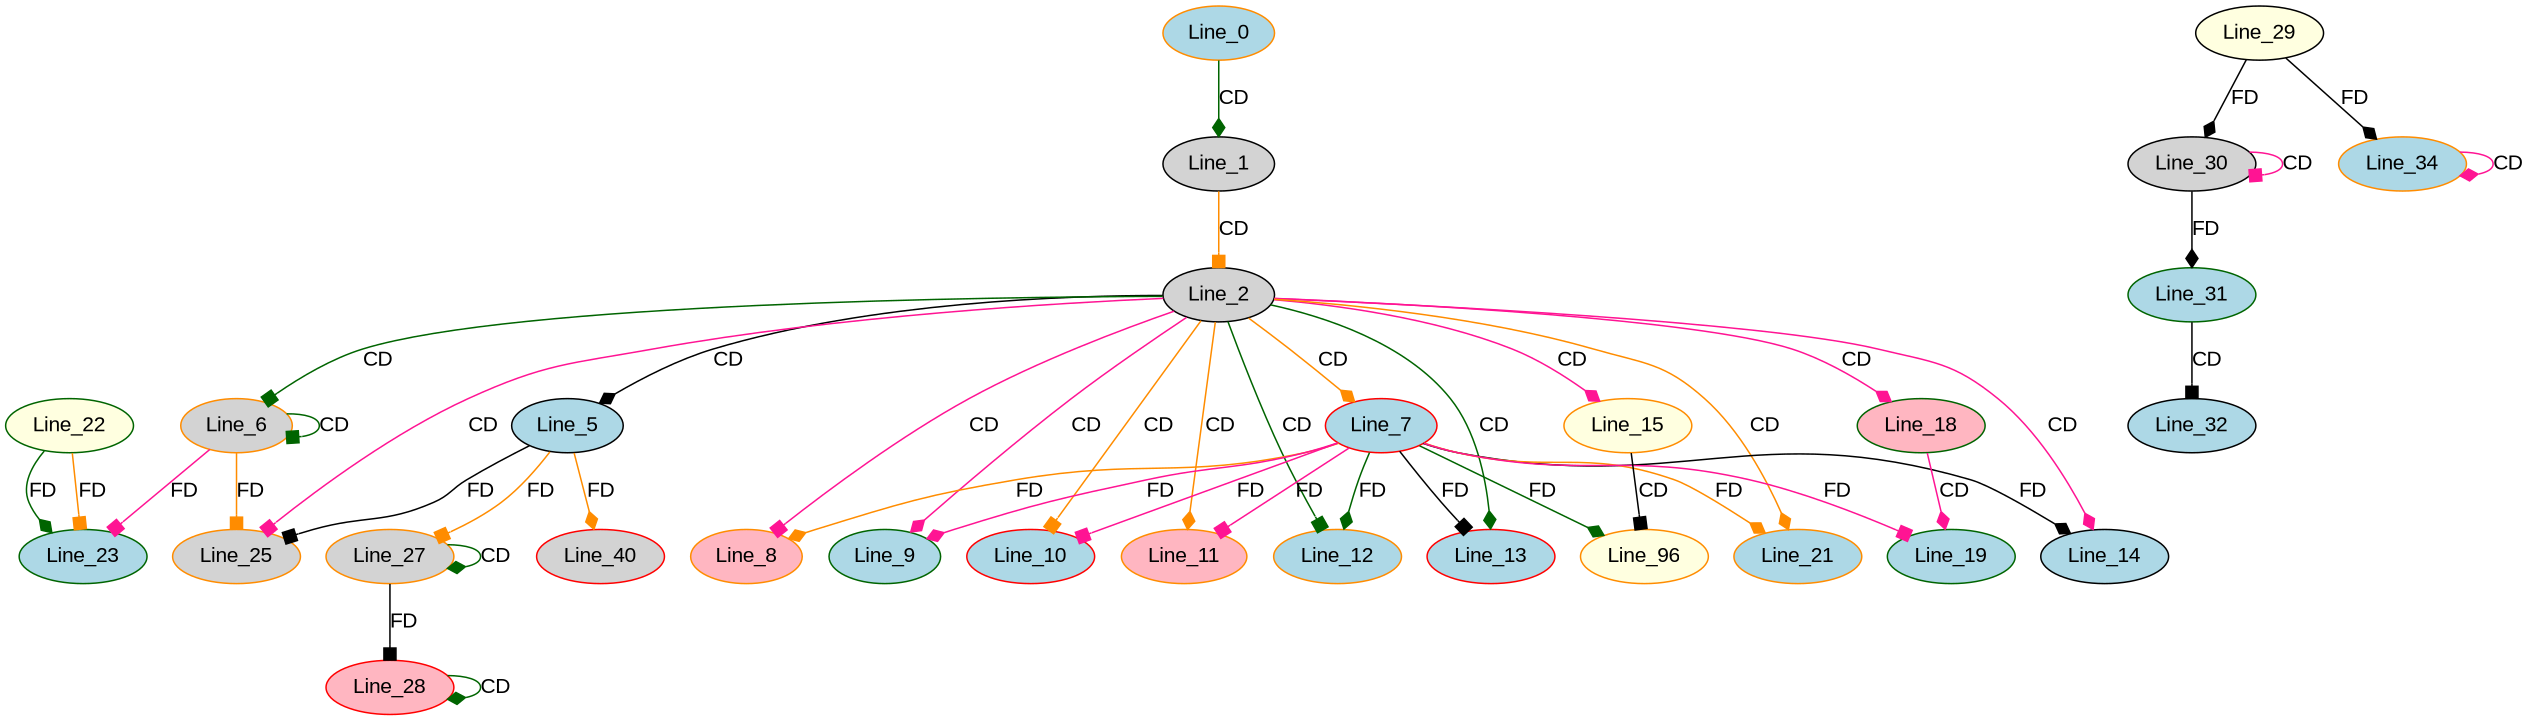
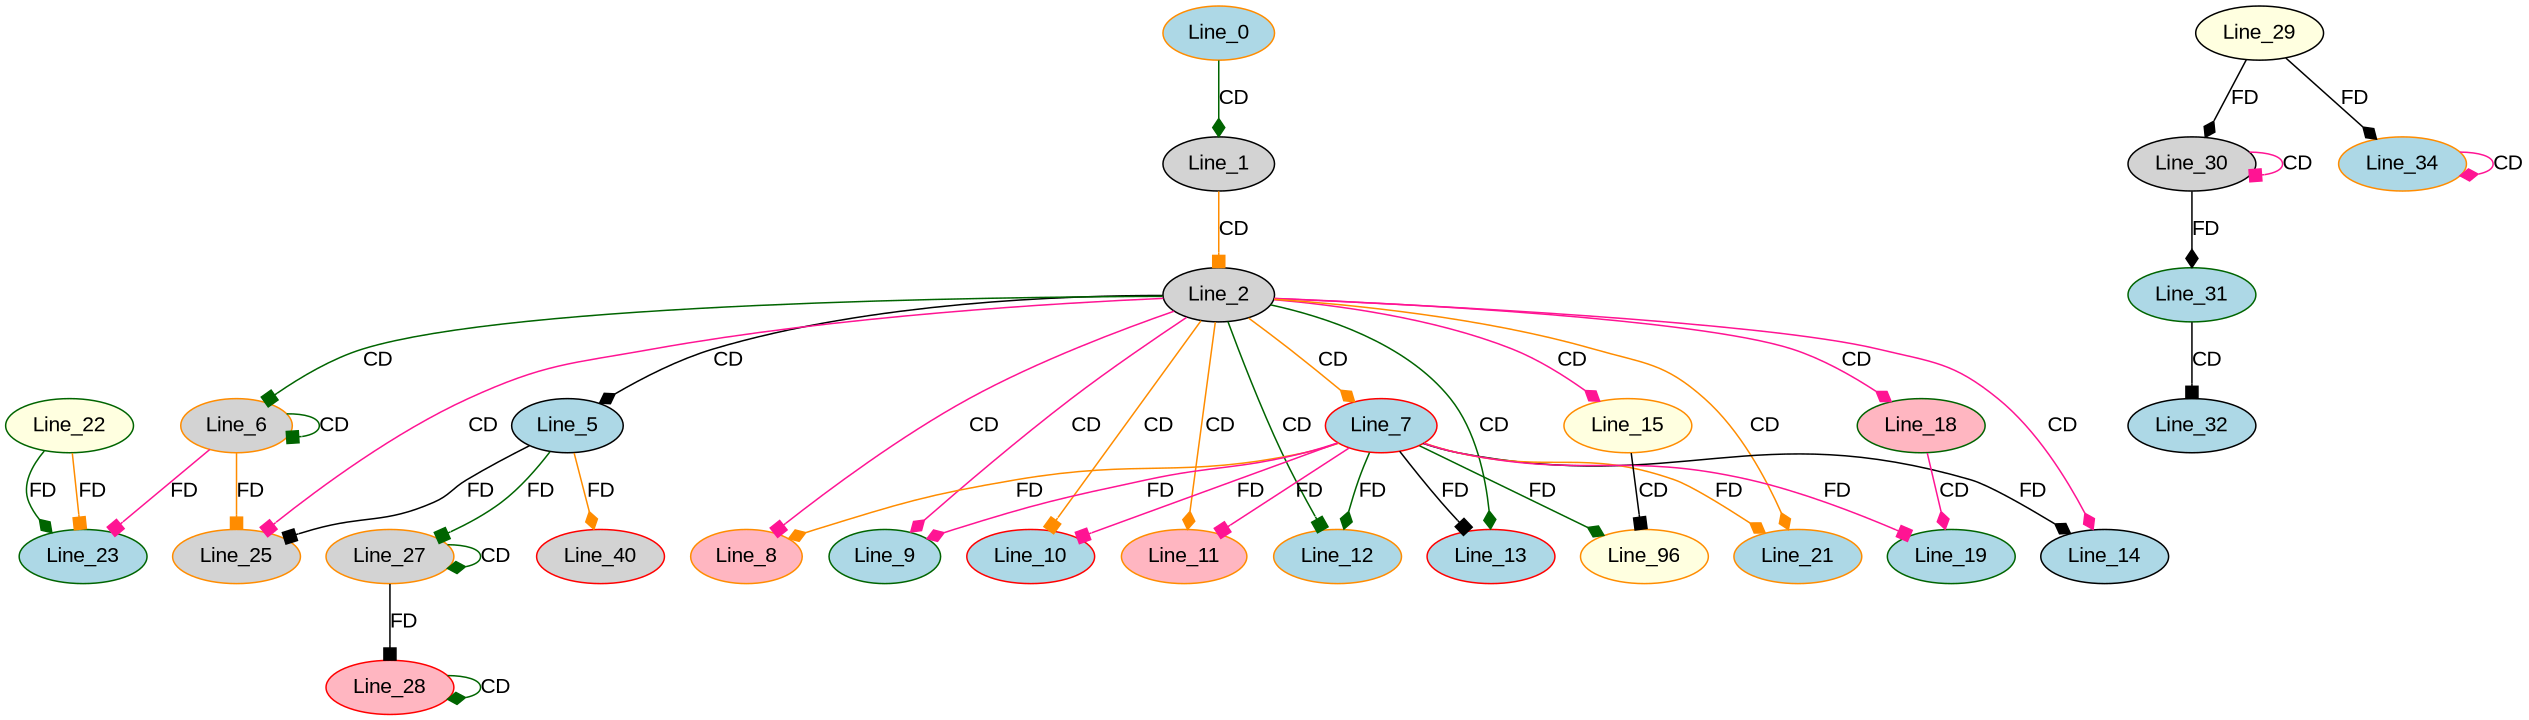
edge "Line_5" -> "Line_27": color darkorange -> darkgreen
